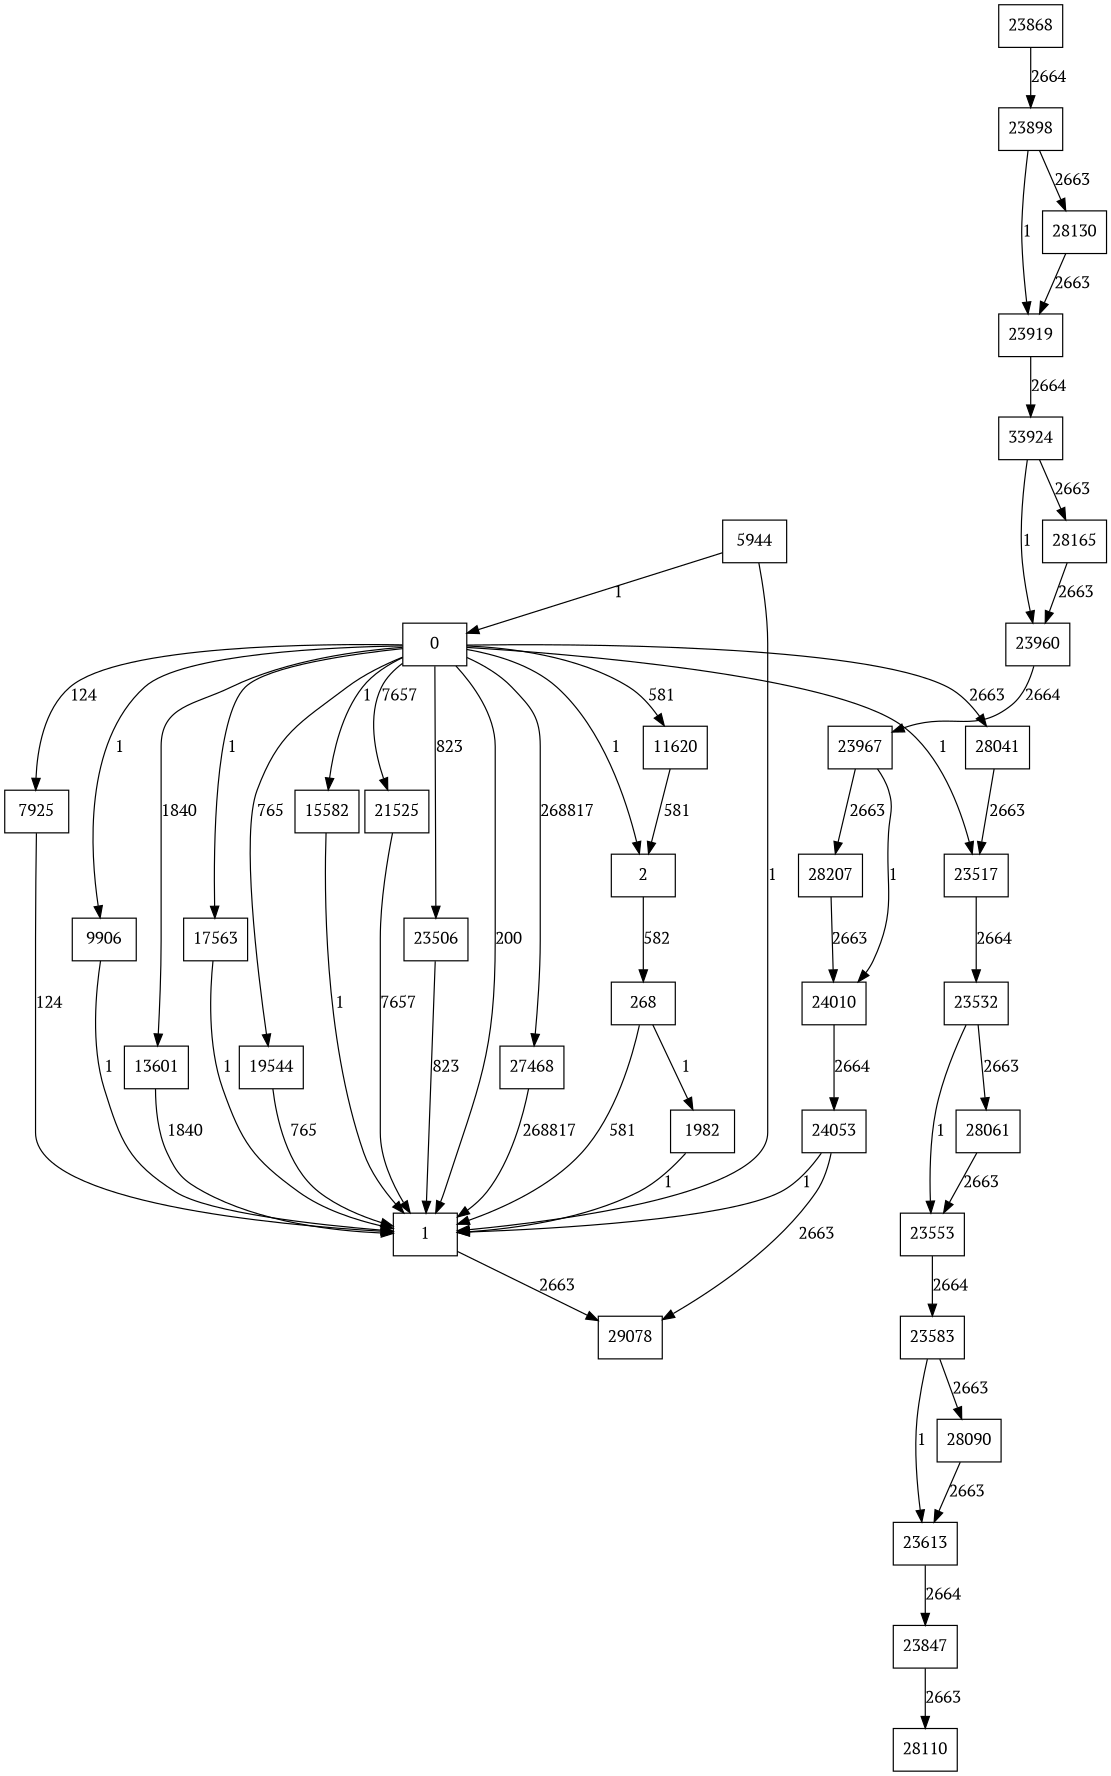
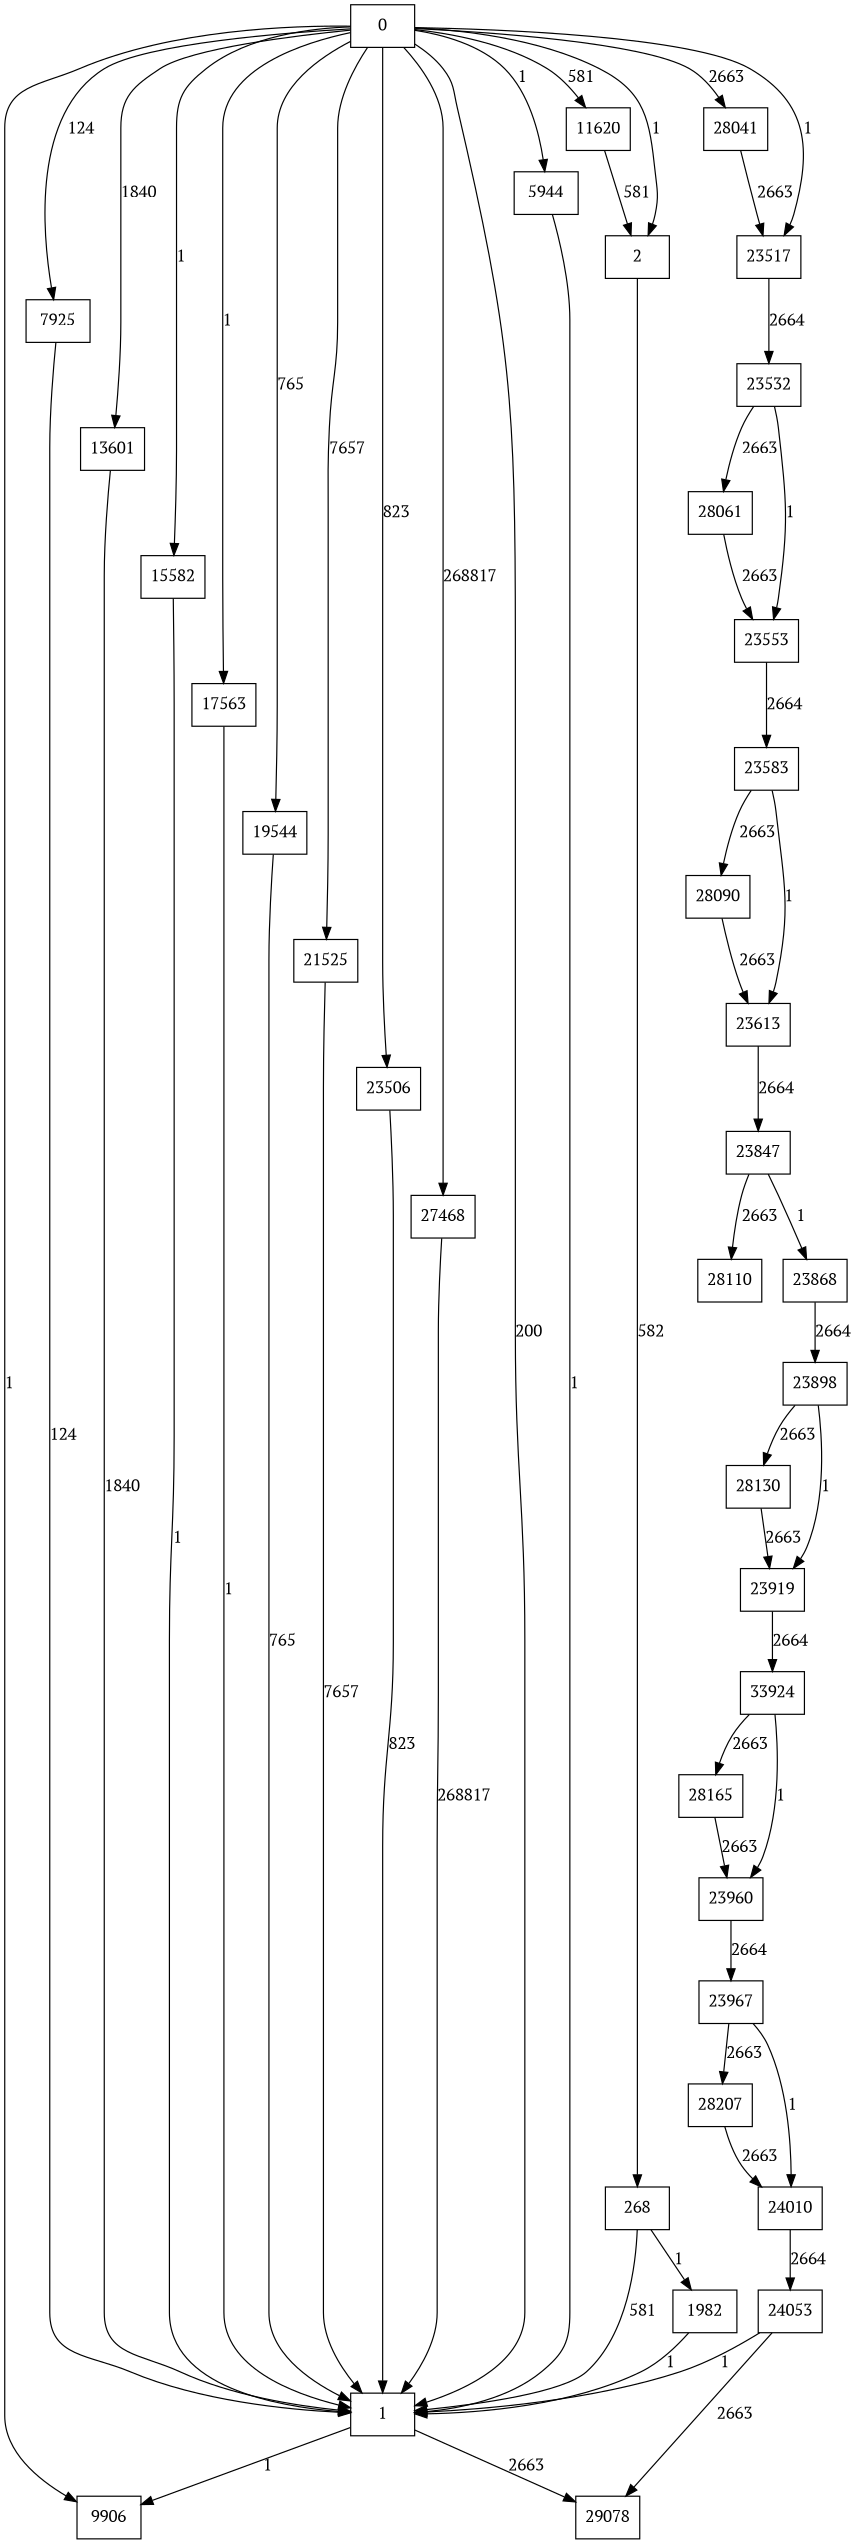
edge "5944" -> "0": reversed
edge "9906" -> "1": reversed
edge "23847" -> "23868": added, label "1"
